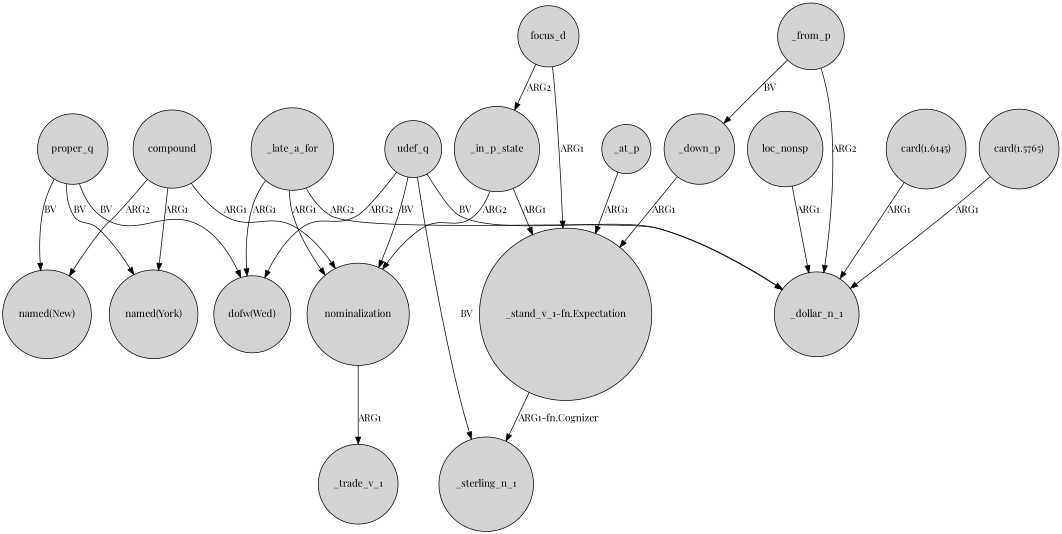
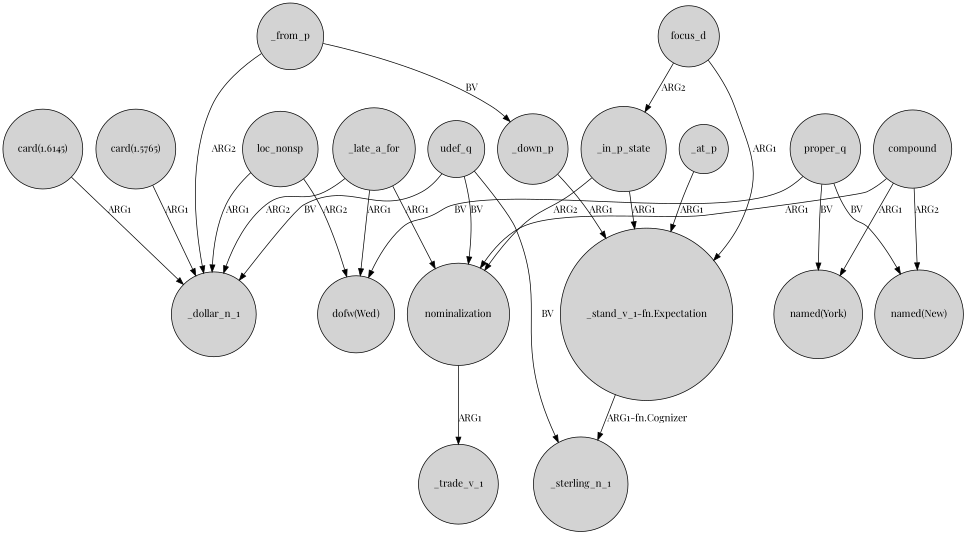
edge "udef_q" -> "dofw(Wed)": now "loc_nonsp" -> "dofw(Wed)"
